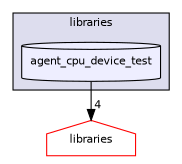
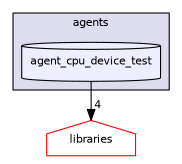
cluster "libraries": label "libraries" -> "agents"
